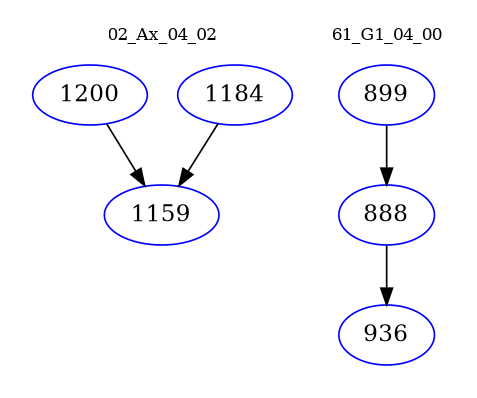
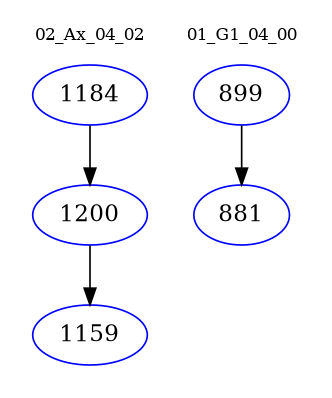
cluster "61_G1_04_00": label "61_G1_04_00" -> "01_G1_04_00"
edge "1184" -> "1159": now "1184" -> "1200"
node "888": label "888" -> "881"
node "936": removed
